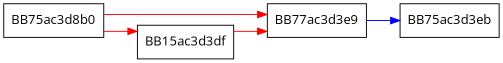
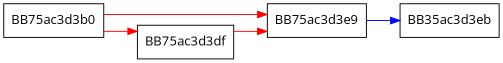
node "BB75ac3d8b0": label "BB75ac3d8b0" -> "BB75ac3d3b0"
node "BB77ac3d3e9": label "BB77ac3d3e9" -> "BB75ac3d3e9"
node "BB75ac3d3eb": label "BB75ac3d3eb" -> "BB35ac3d3eb"
node "BB15ac3d3df": label "BB15ac3d3df" -> "BB75ac3d3df"
